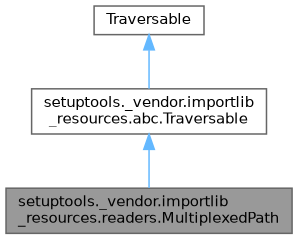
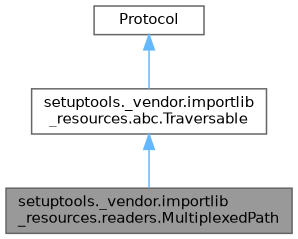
node "Traversable": label "Traversable" -> "Protocol"
